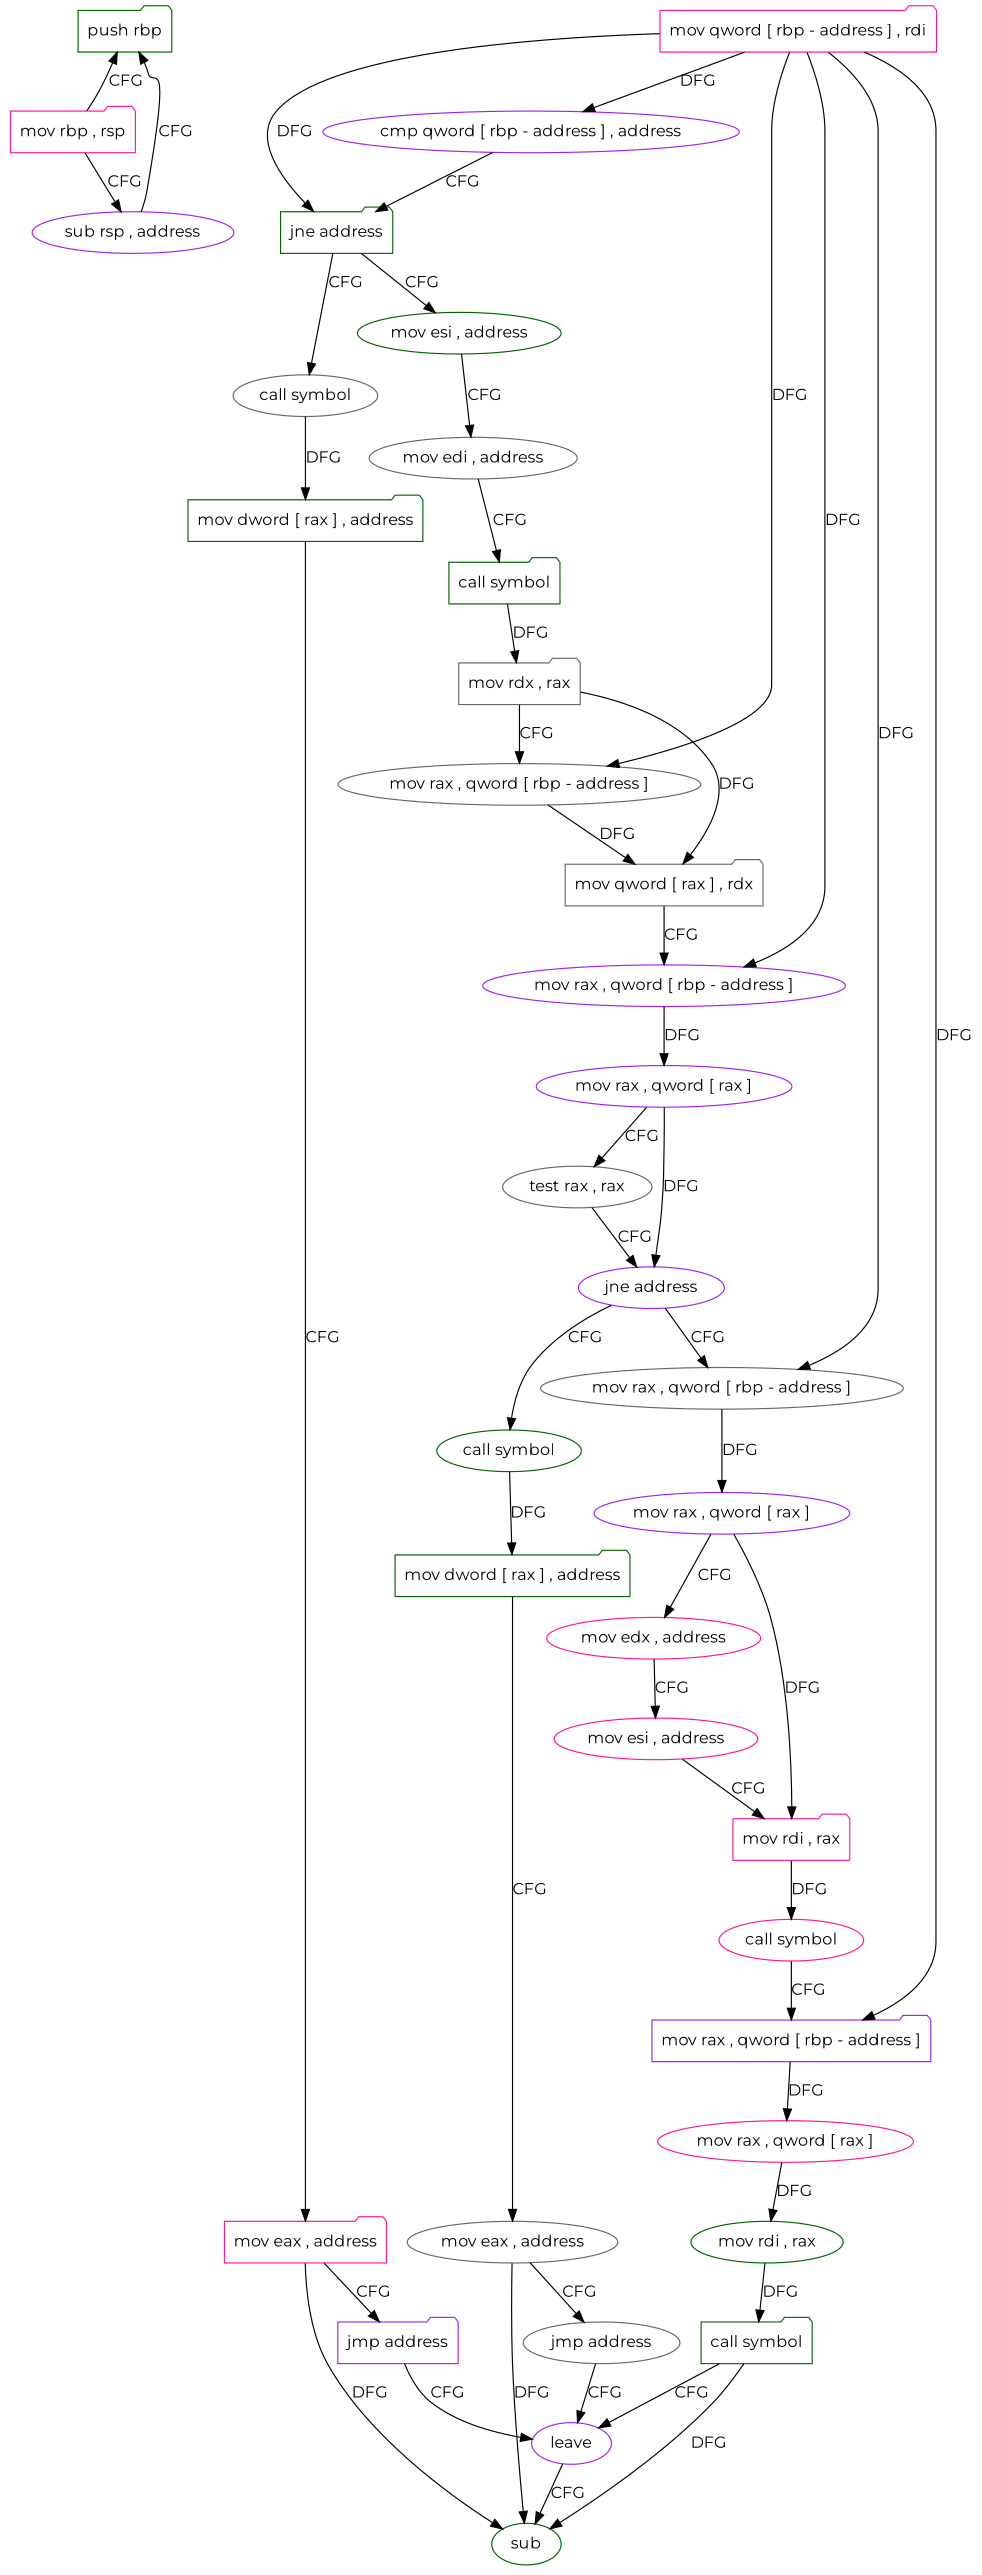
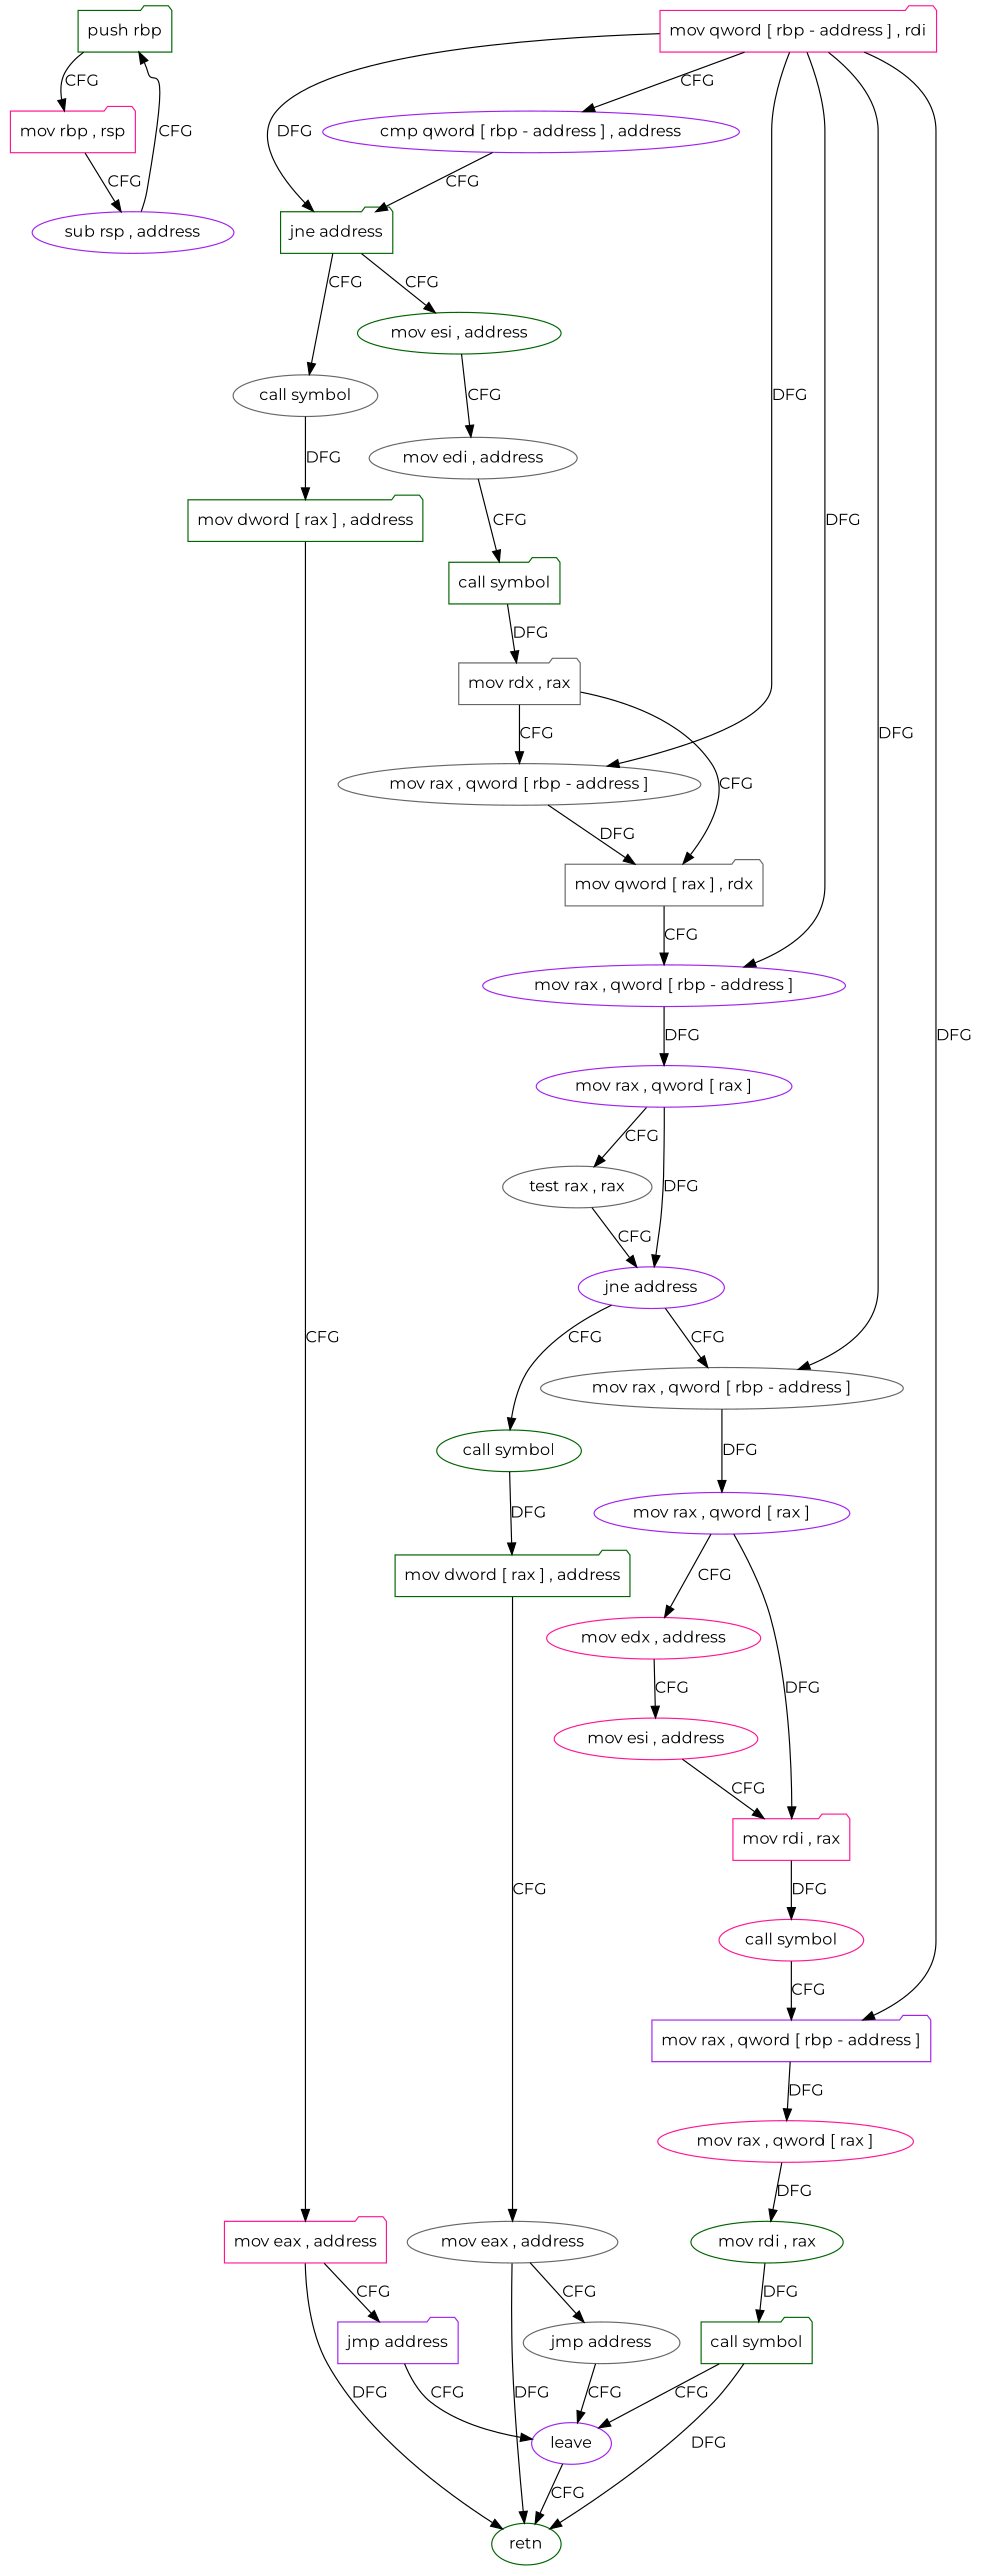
edge "mov qword [ rbp - address ] , rdi" -> "cmp qword [ rbp - address ] , address": label "DFG" -> "CFG"
edge "mov rbp , rsp" -> "push rbp": reversed
edge "mov rdx , rax" -> "mov qword [ rax ] , rdx": label "DFG" -> "CFG"
node "sub": label "sub" -> "retn"
